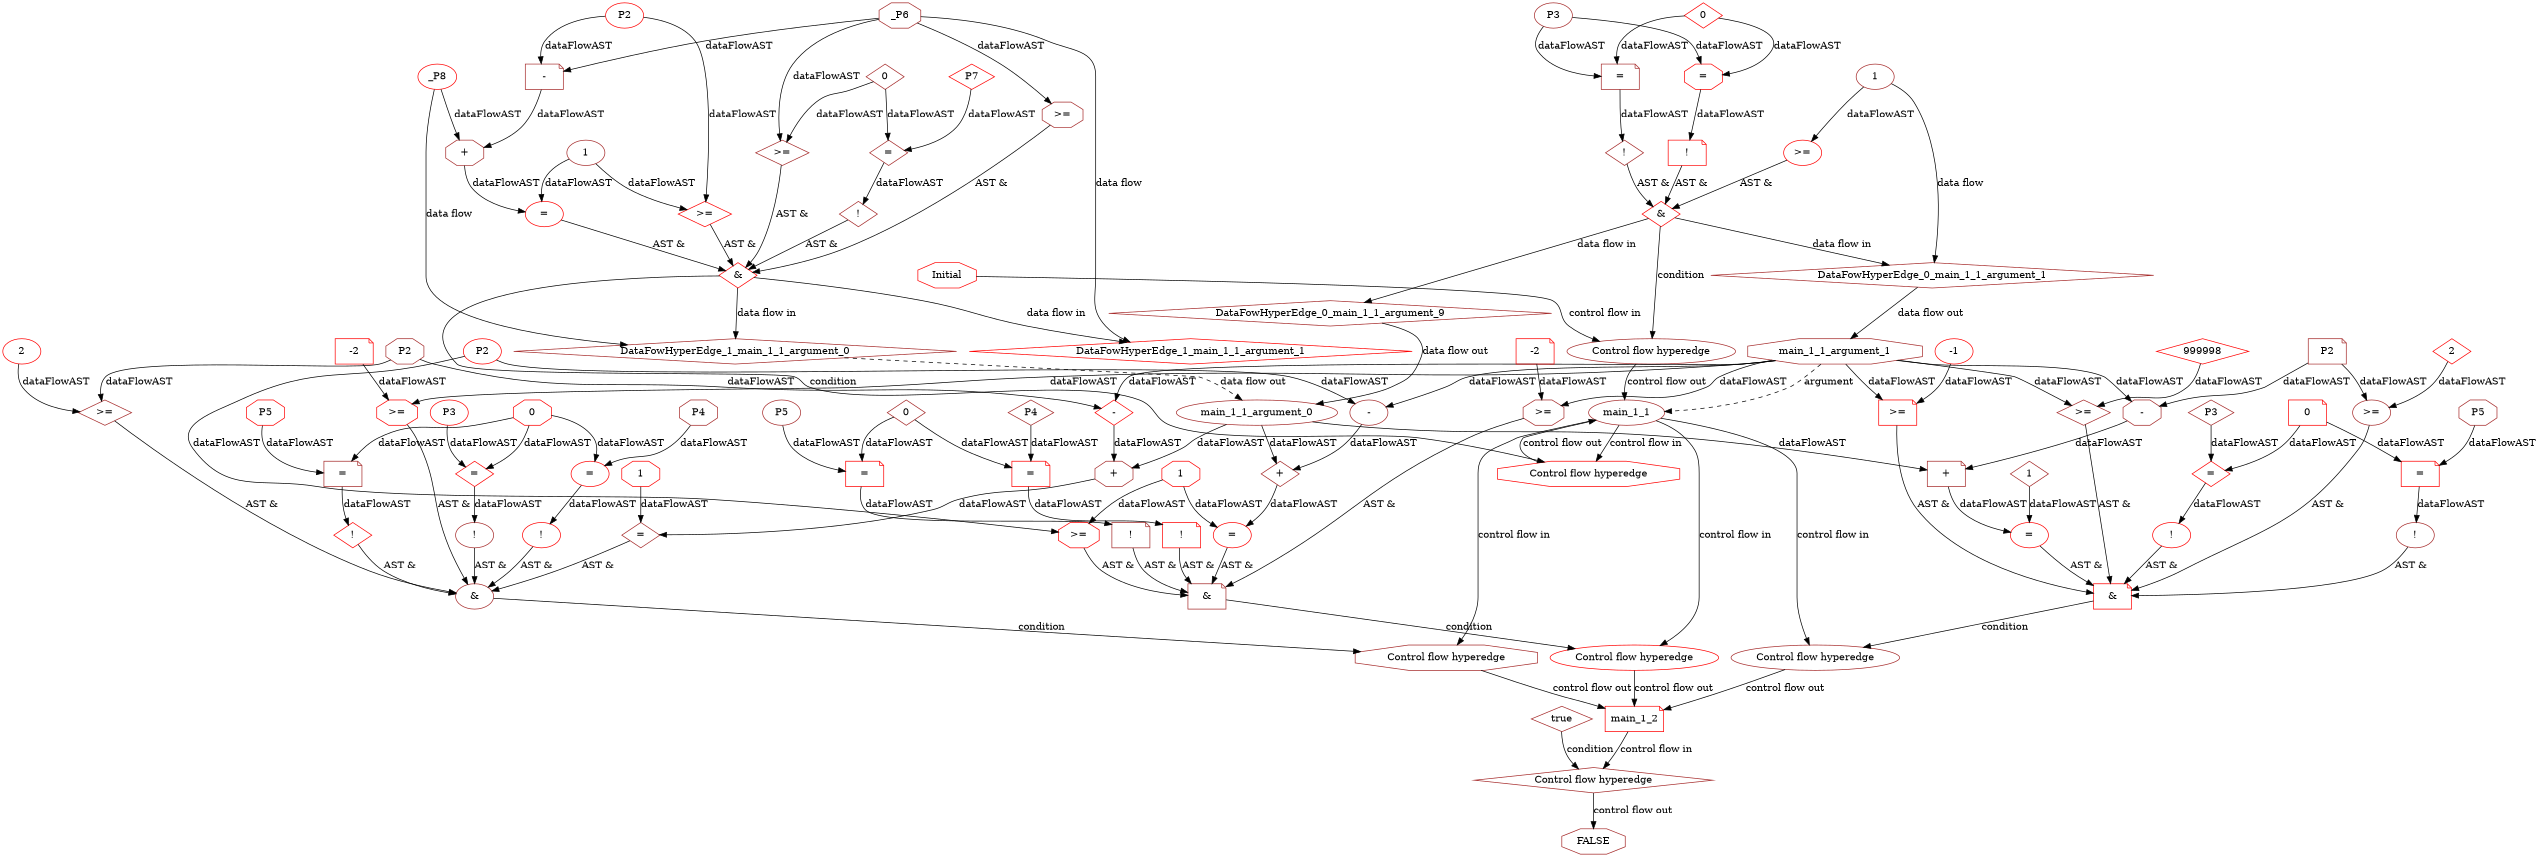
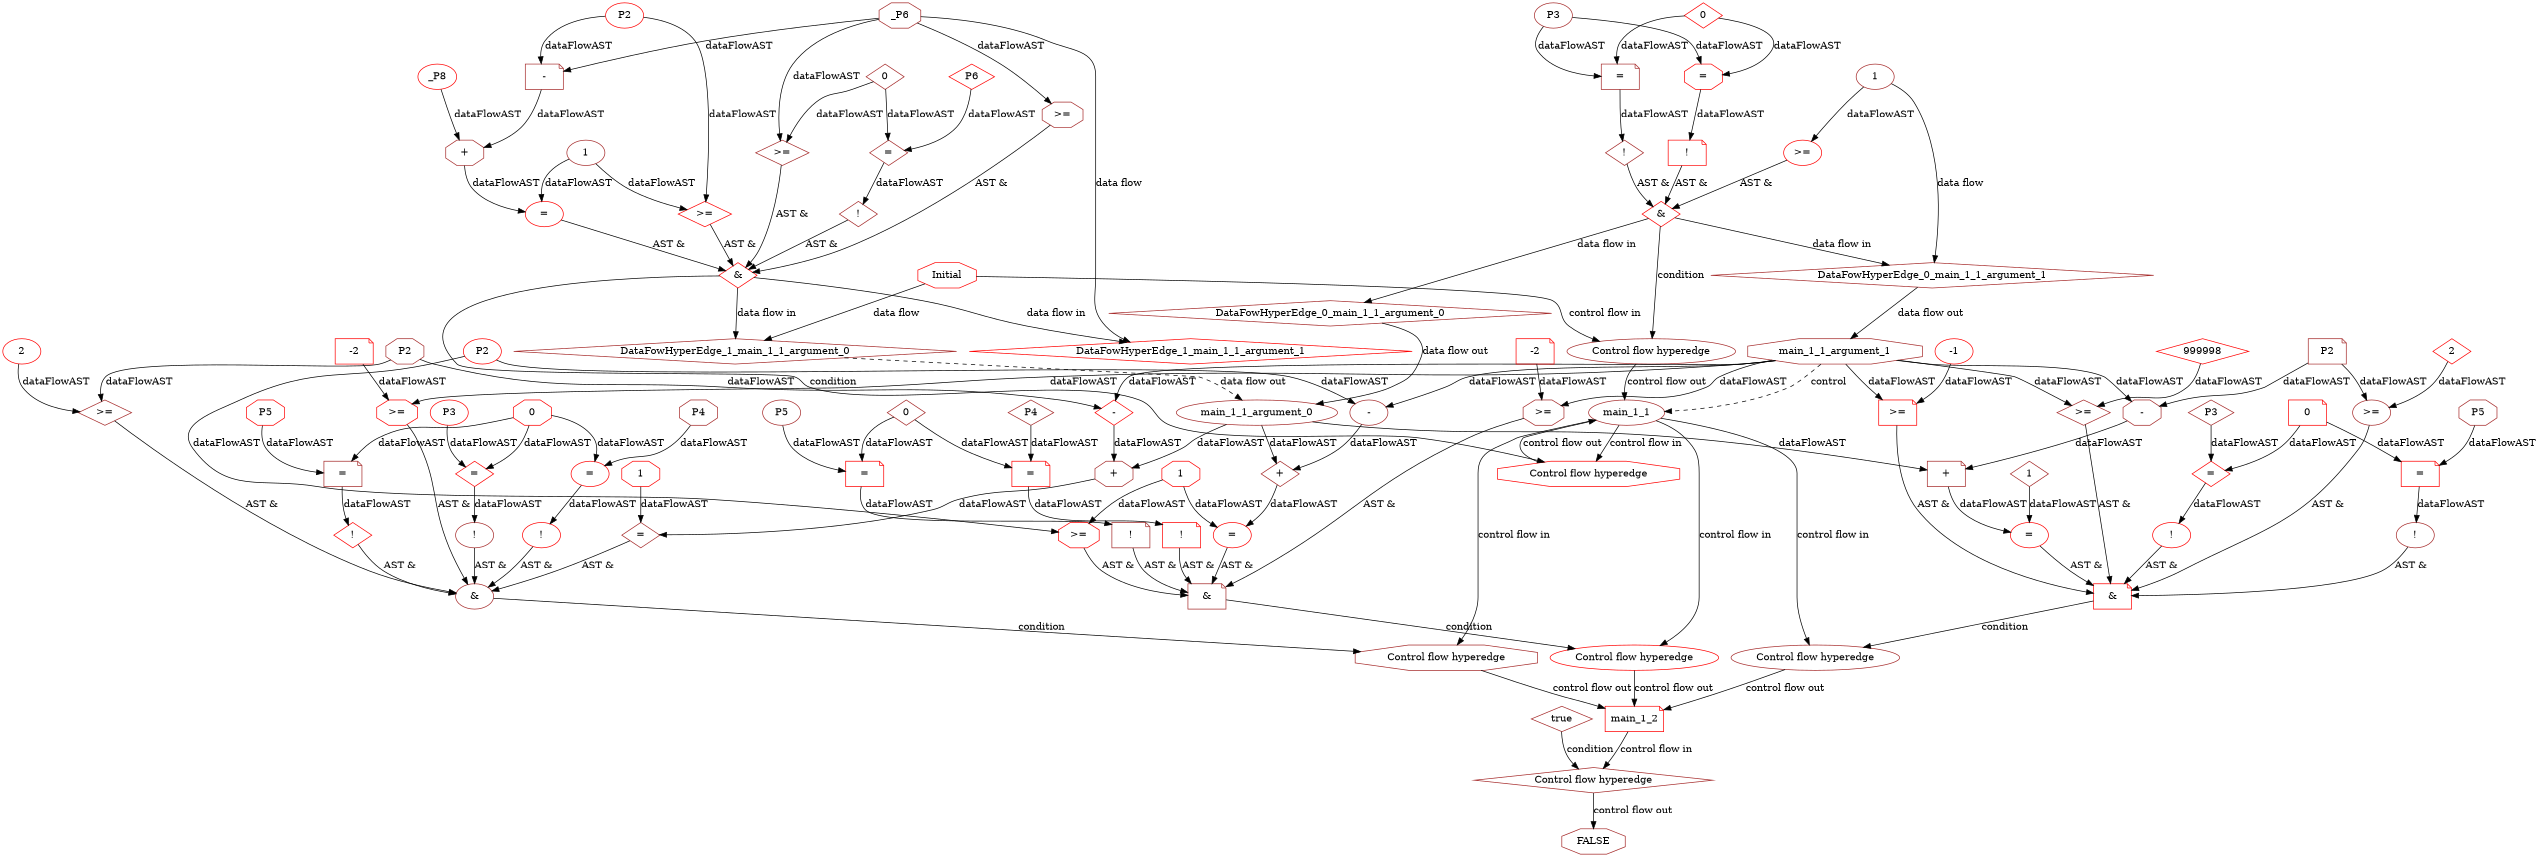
node "P7": label "P7" -> "P6"
edge "_P8" -> "DataFowHyperEdge_1_main_1_1_argument_0": now "Initial" -> "DataFowHyperEdge_1_main_1_1_argument_0"
node "DataFowHyperEdge_0_main_1_1_argument_9": label "DataFowHyperEdge_0_main_1_1_argument_9" -> "DataFowHyperEdge_0_main_1_1_argument_0"
edge "main_1_1_argument_1" -> "main_1_1": label "argument" -> "control"
